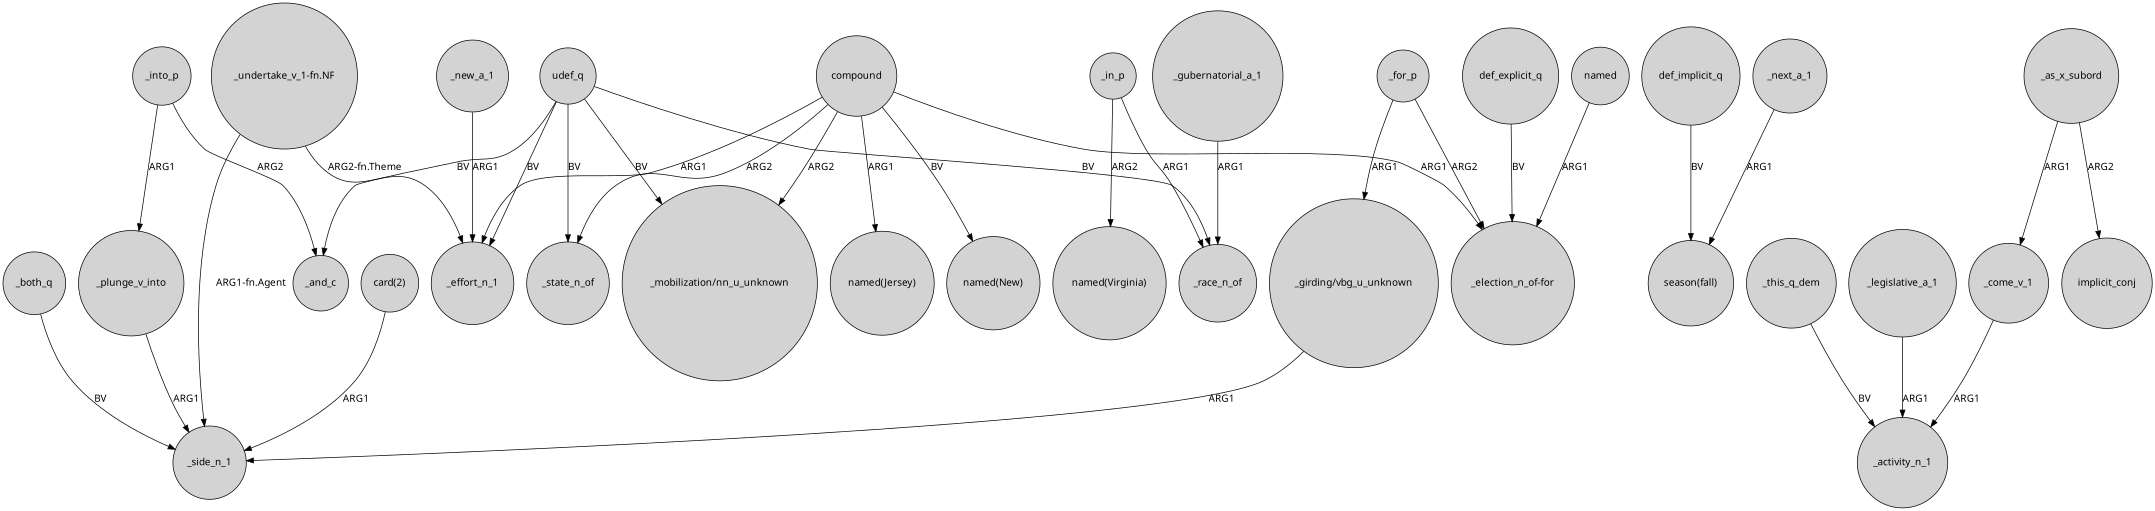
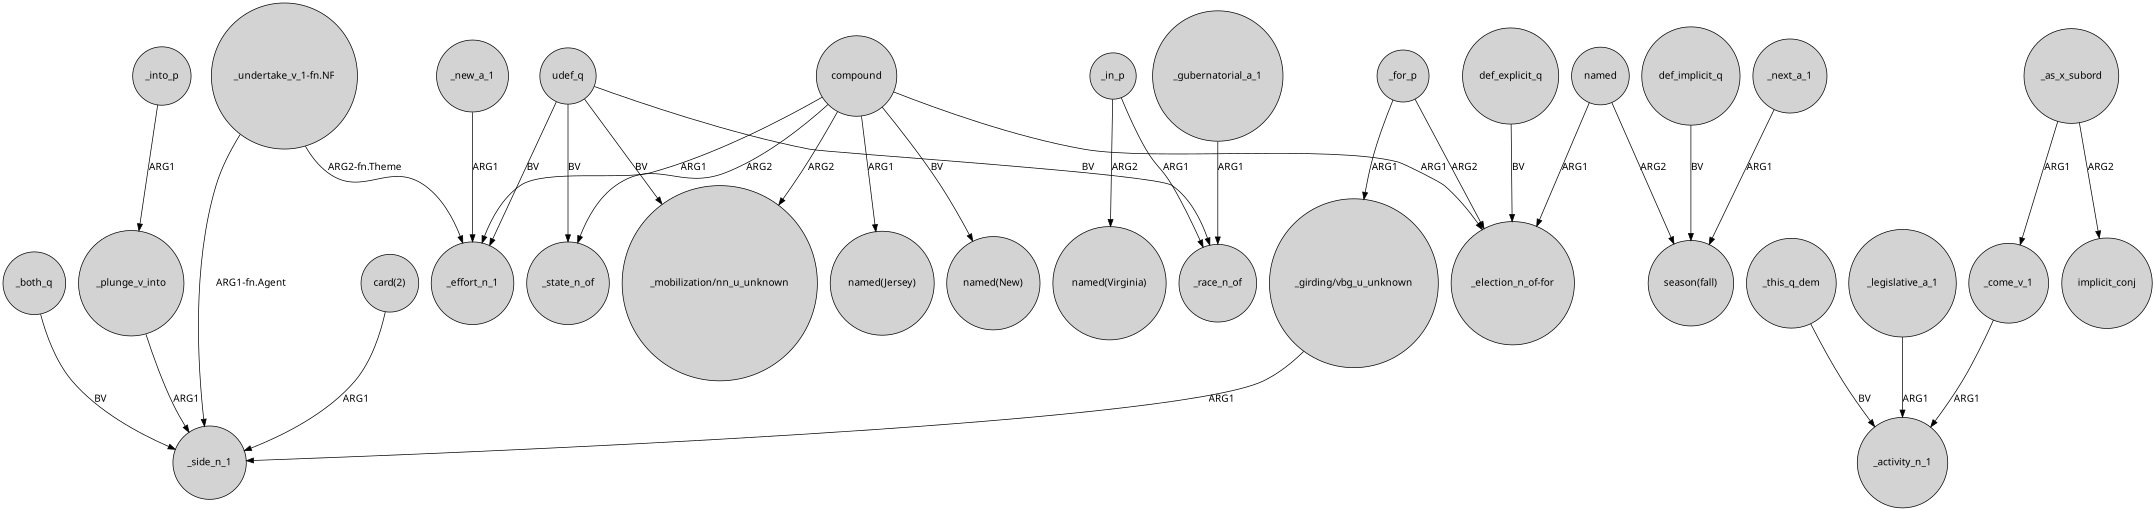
edge "named" -> "season(fall)": added, label "ARG2"
node "_and_c": removed
